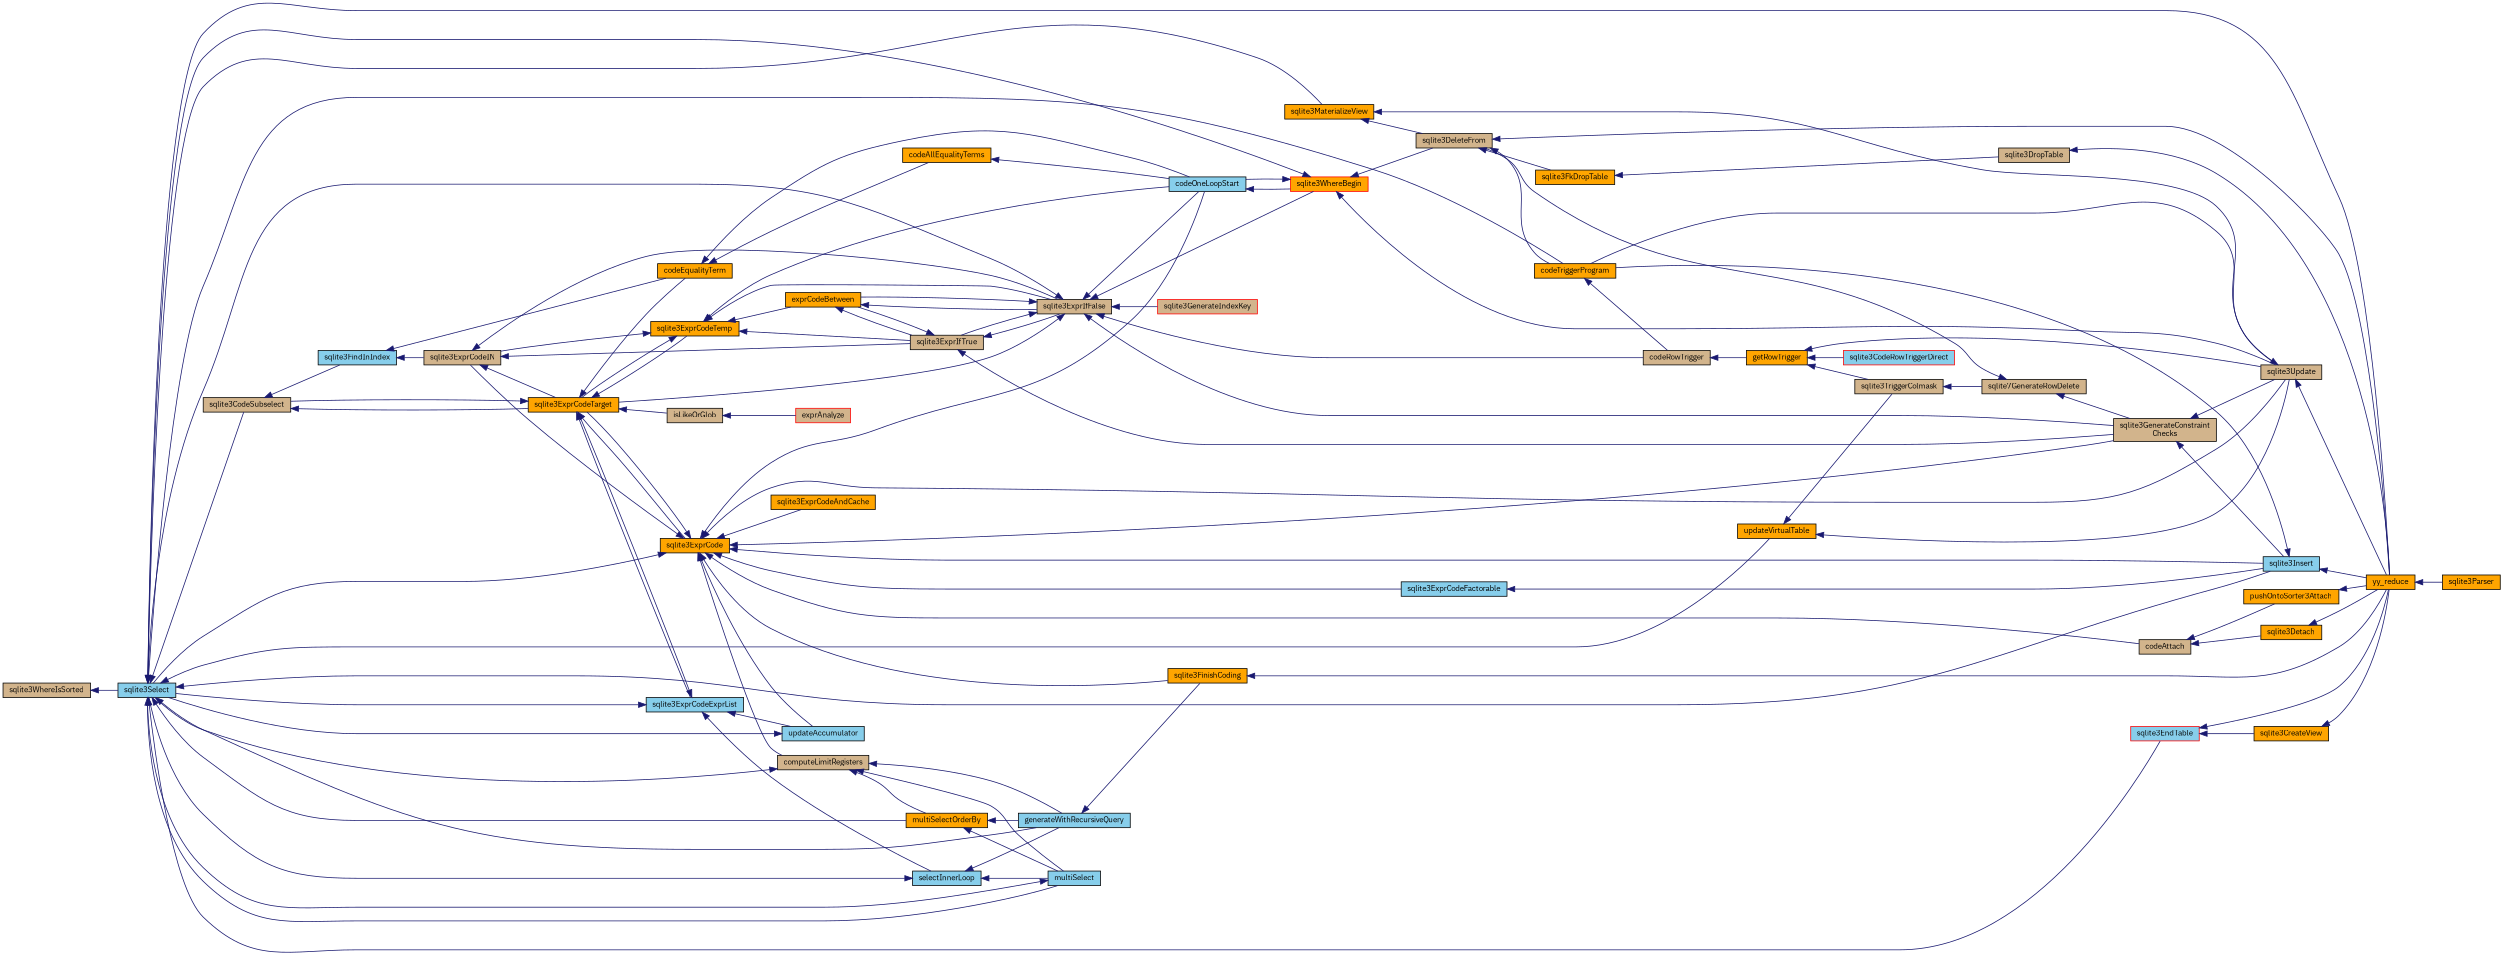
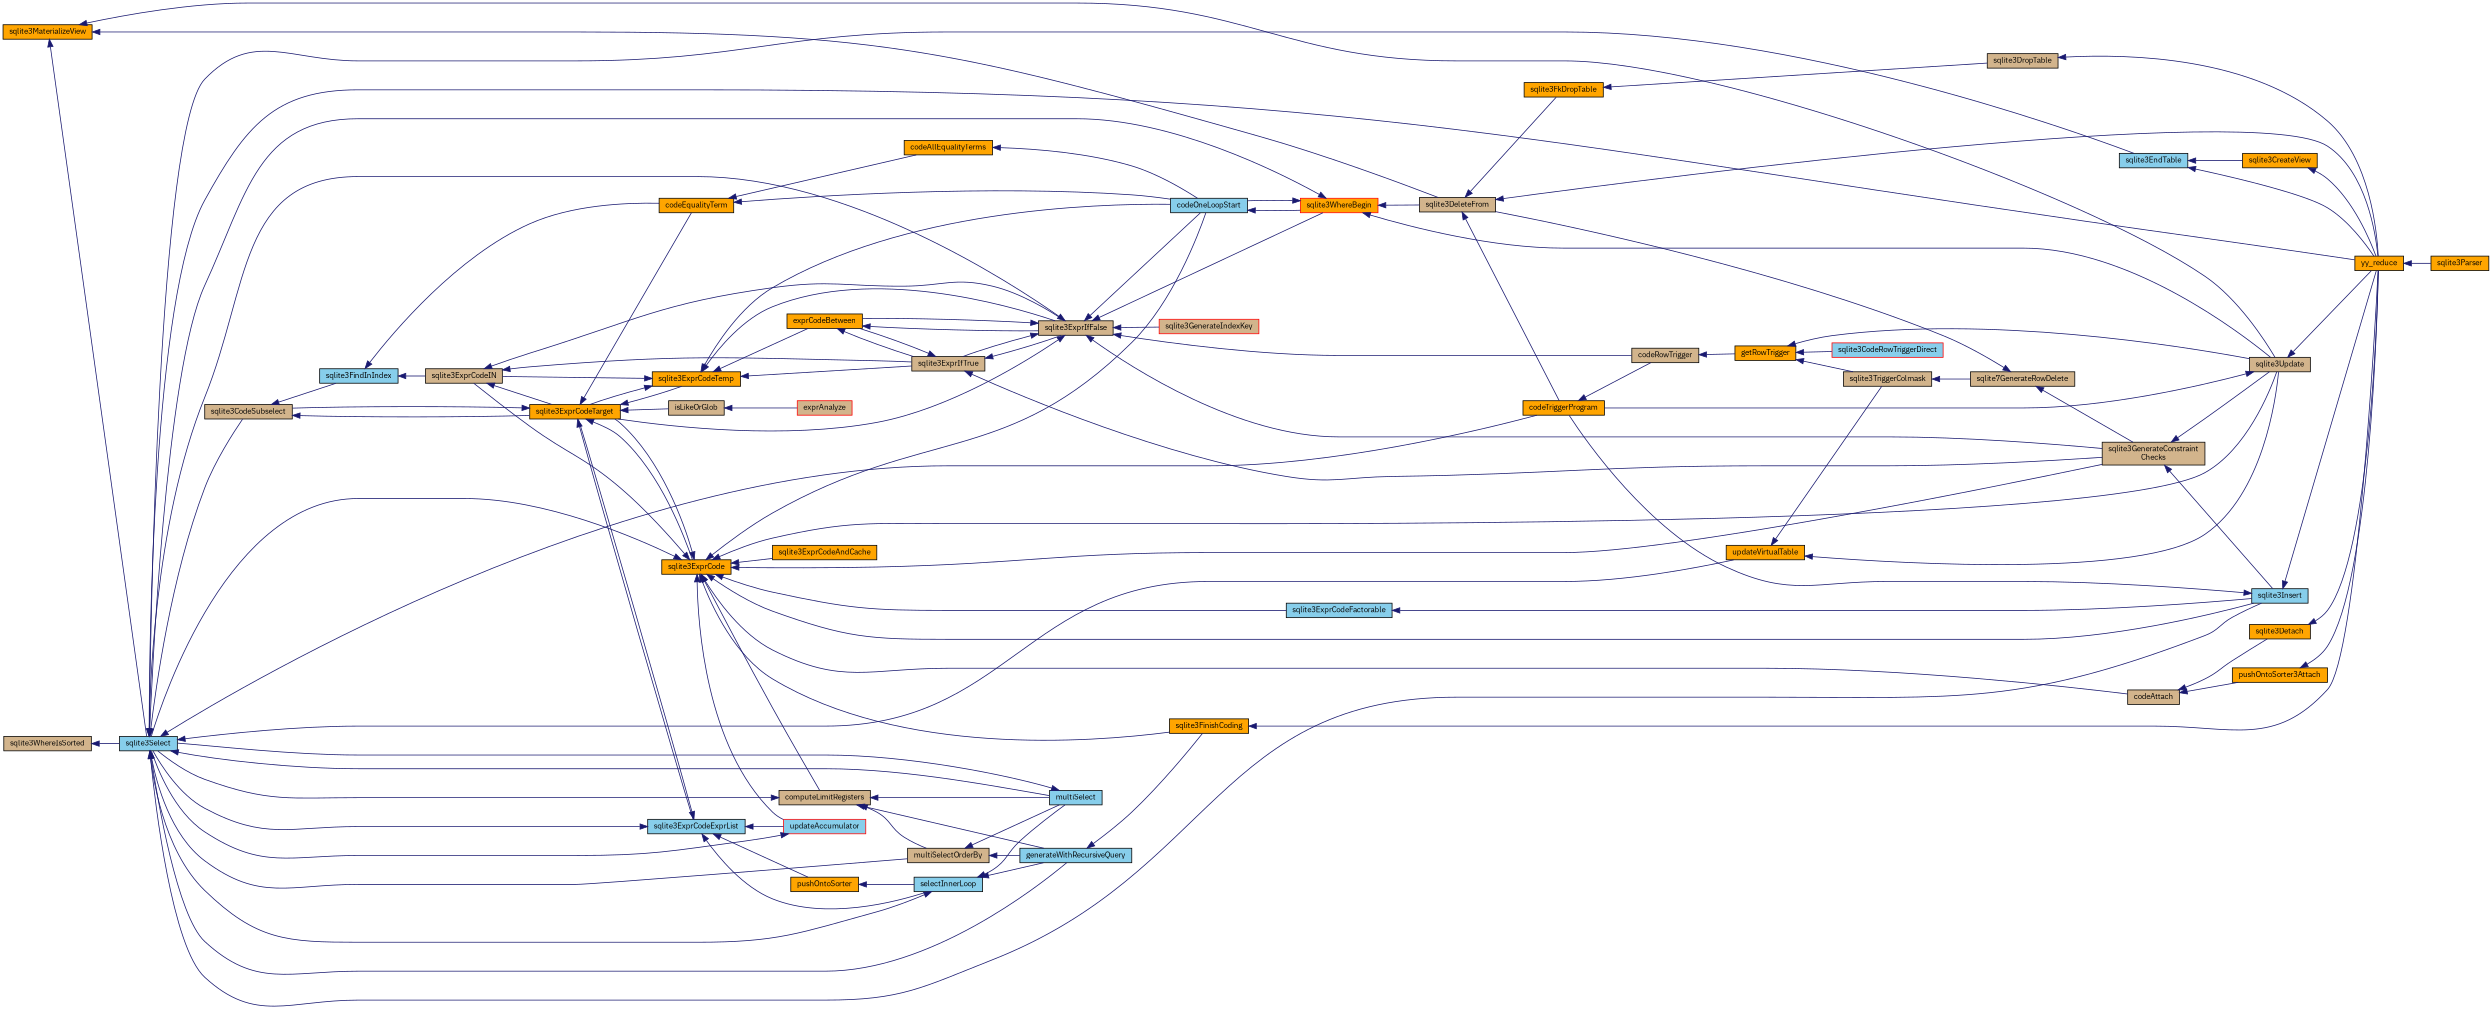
edge "sqlite3MaterializeView" -> "sqlite3Select": reversed
node "updateAccumulator": color black -> red
node "sqlite3EndTable": color red -> black
node "multiSelectOrderBy": fillcolor orange -> tan
node "pushOntoSorter": added
